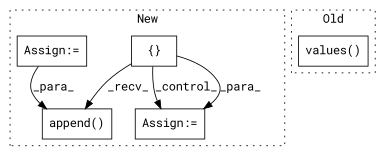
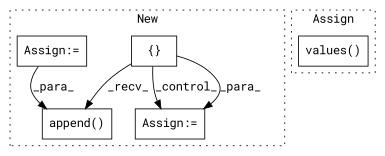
cluster "Old": label "Old" -> "Assign"
